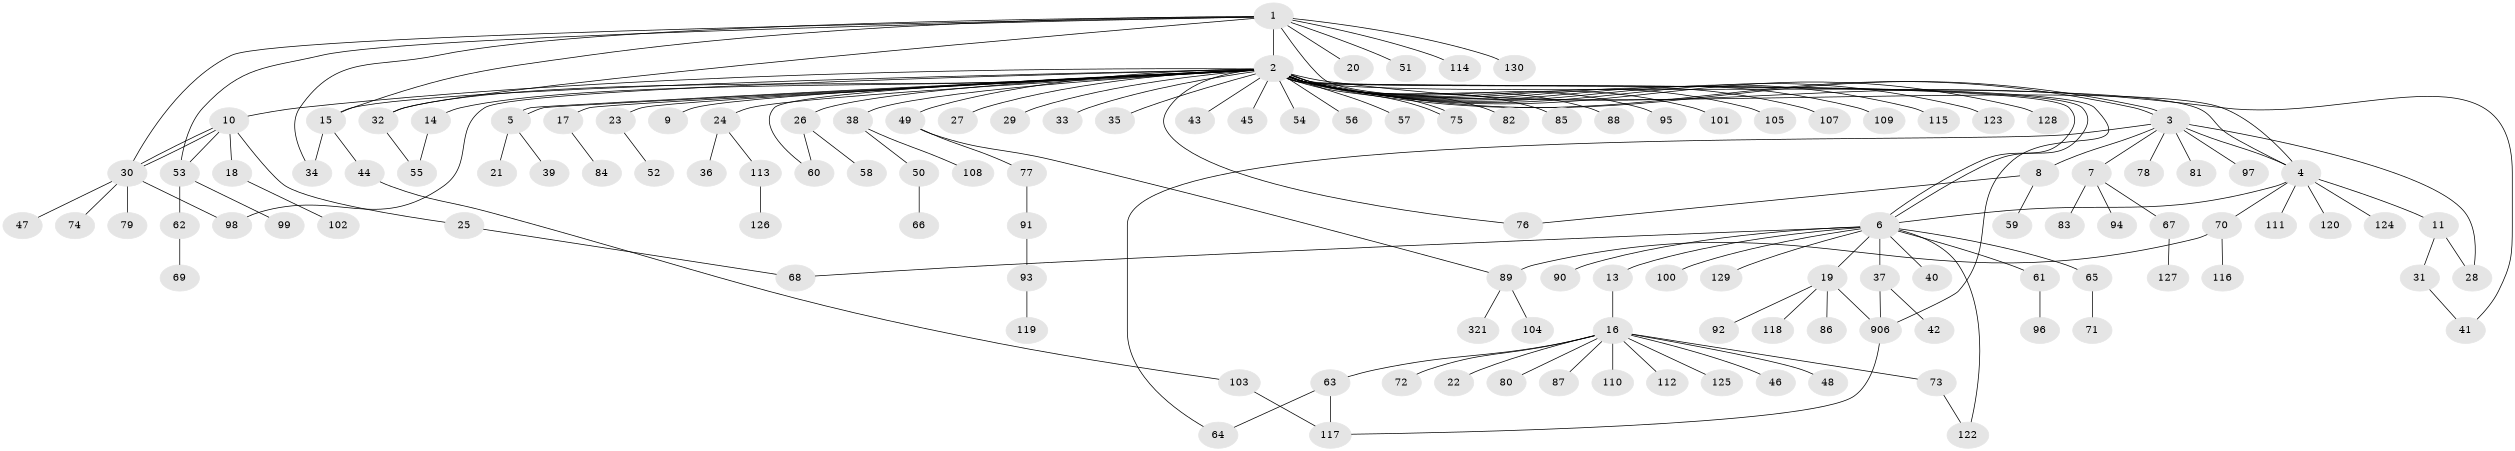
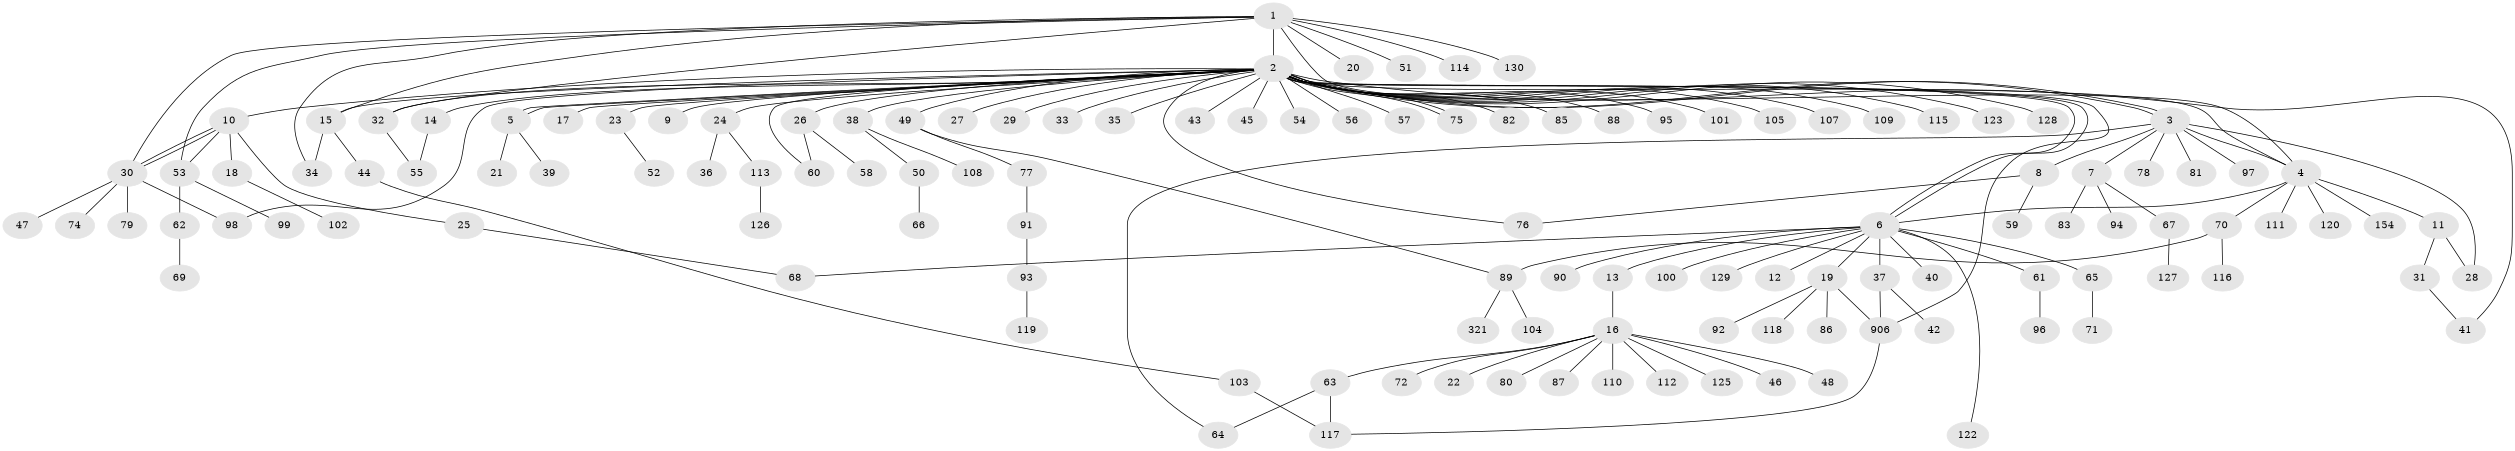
node "84": removed
node "124": label "124" -> "154"
node "12": added
node "73": removed
